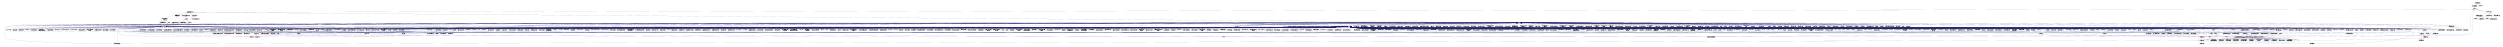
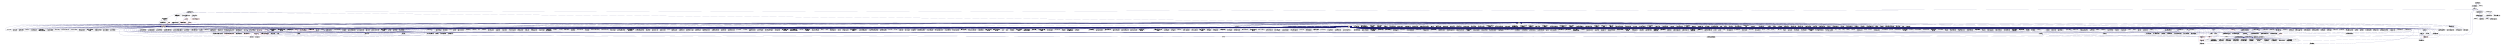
node "libfabric_controller.hpp": added
node "call_promise_get_gid _more_than_once.cpp": removed
node "dataflow_using_774.cpp": removed
node "sheneos_compare.cpp": removed
